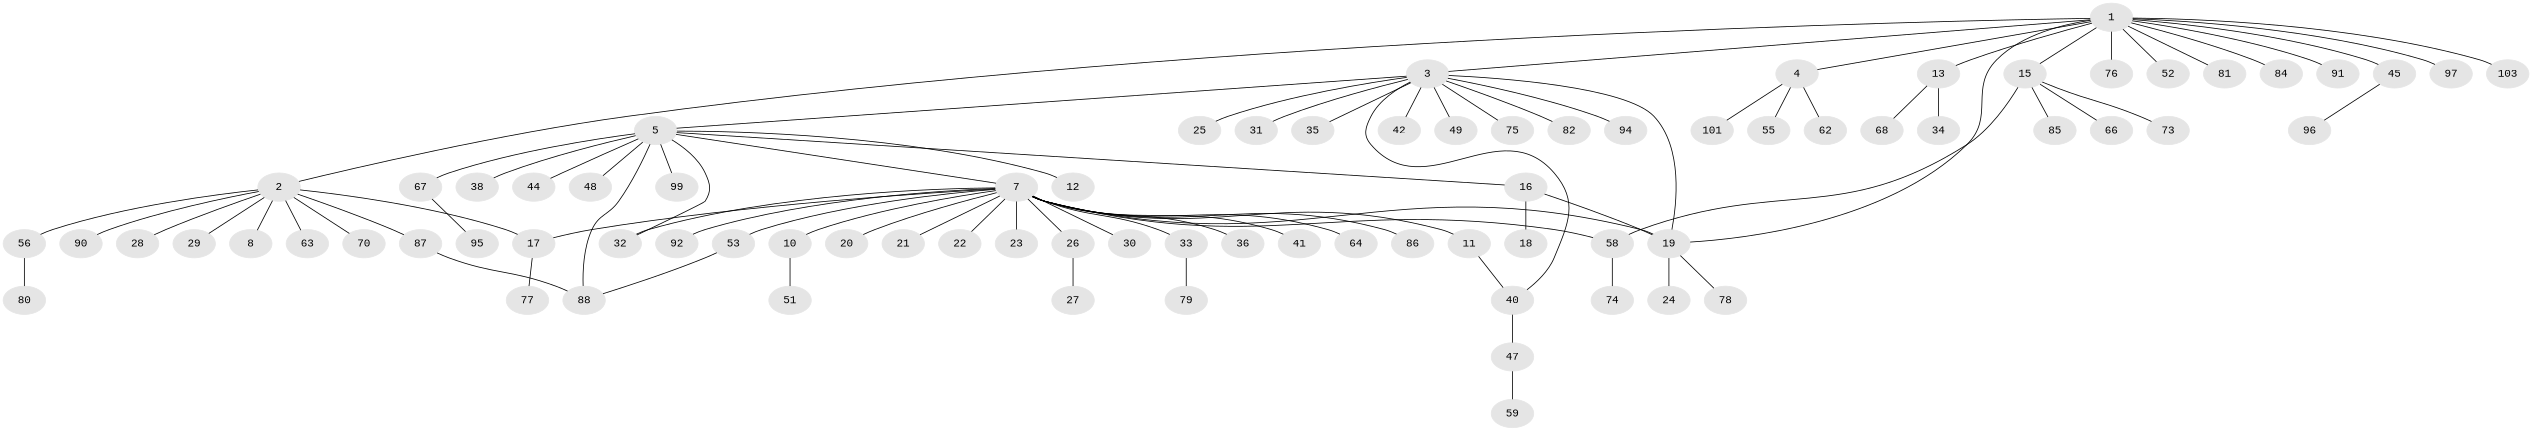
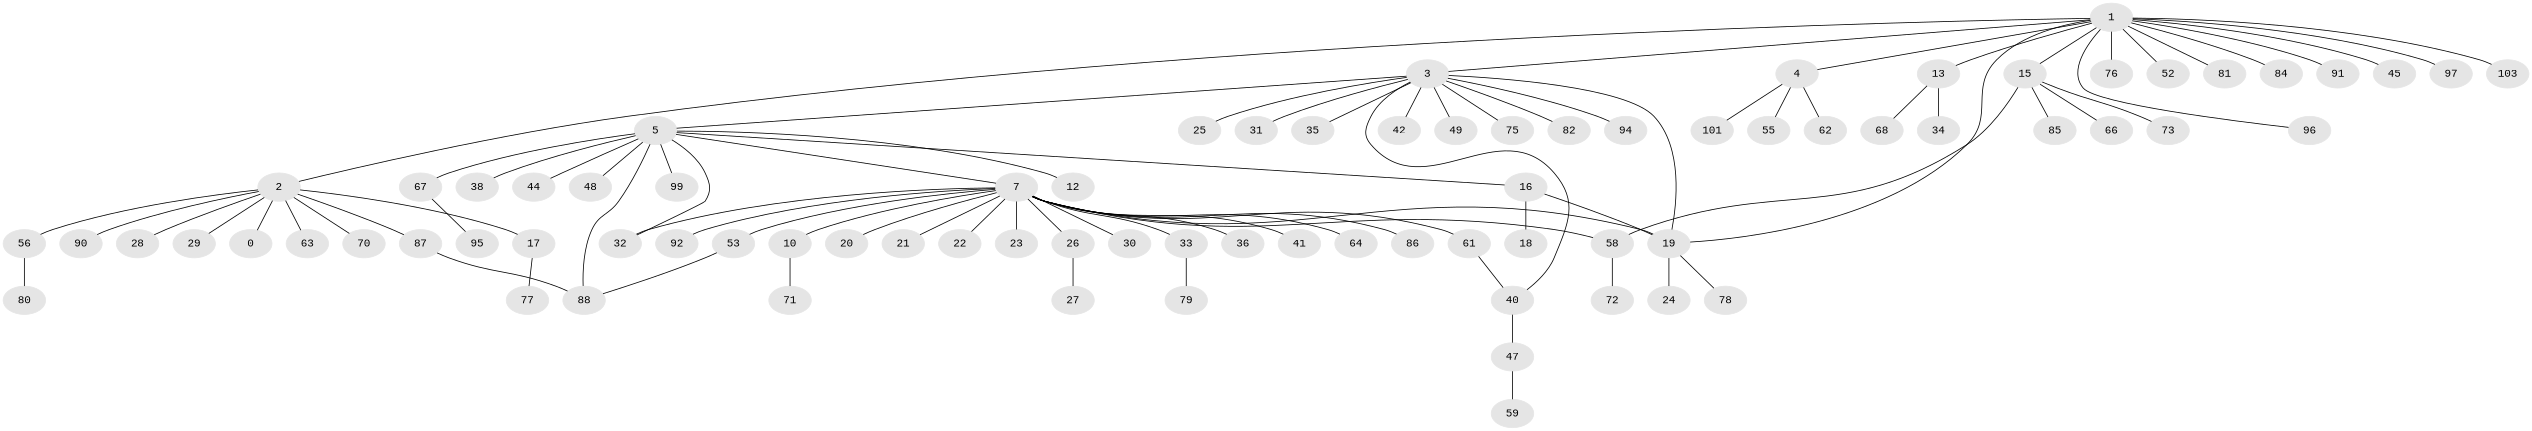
edge "45" -- "96": now "1" -- "96"
edge "7" -- "17": removed
node "8": label "8" -> "0"
node "11": label "11" -> "61"
node "51": label "51" -> "71"
node "74": label "74" -> "72"
